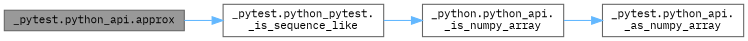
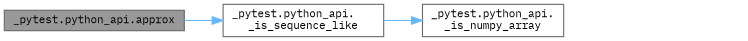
node "_pytest.python_pytest. _is_sequence_like": label "_pytest.python_pytest. _is_sequence_like" -> "_pytest.python_api. _is_sequence_like"
node "_python.python_api. _is_numpy_array": label "_python.python_api. _is_numpy_array" -> "_pytest.python_api. _is_numpy_array"
node "_pytest.python_api. _as_numpy_array": removed
